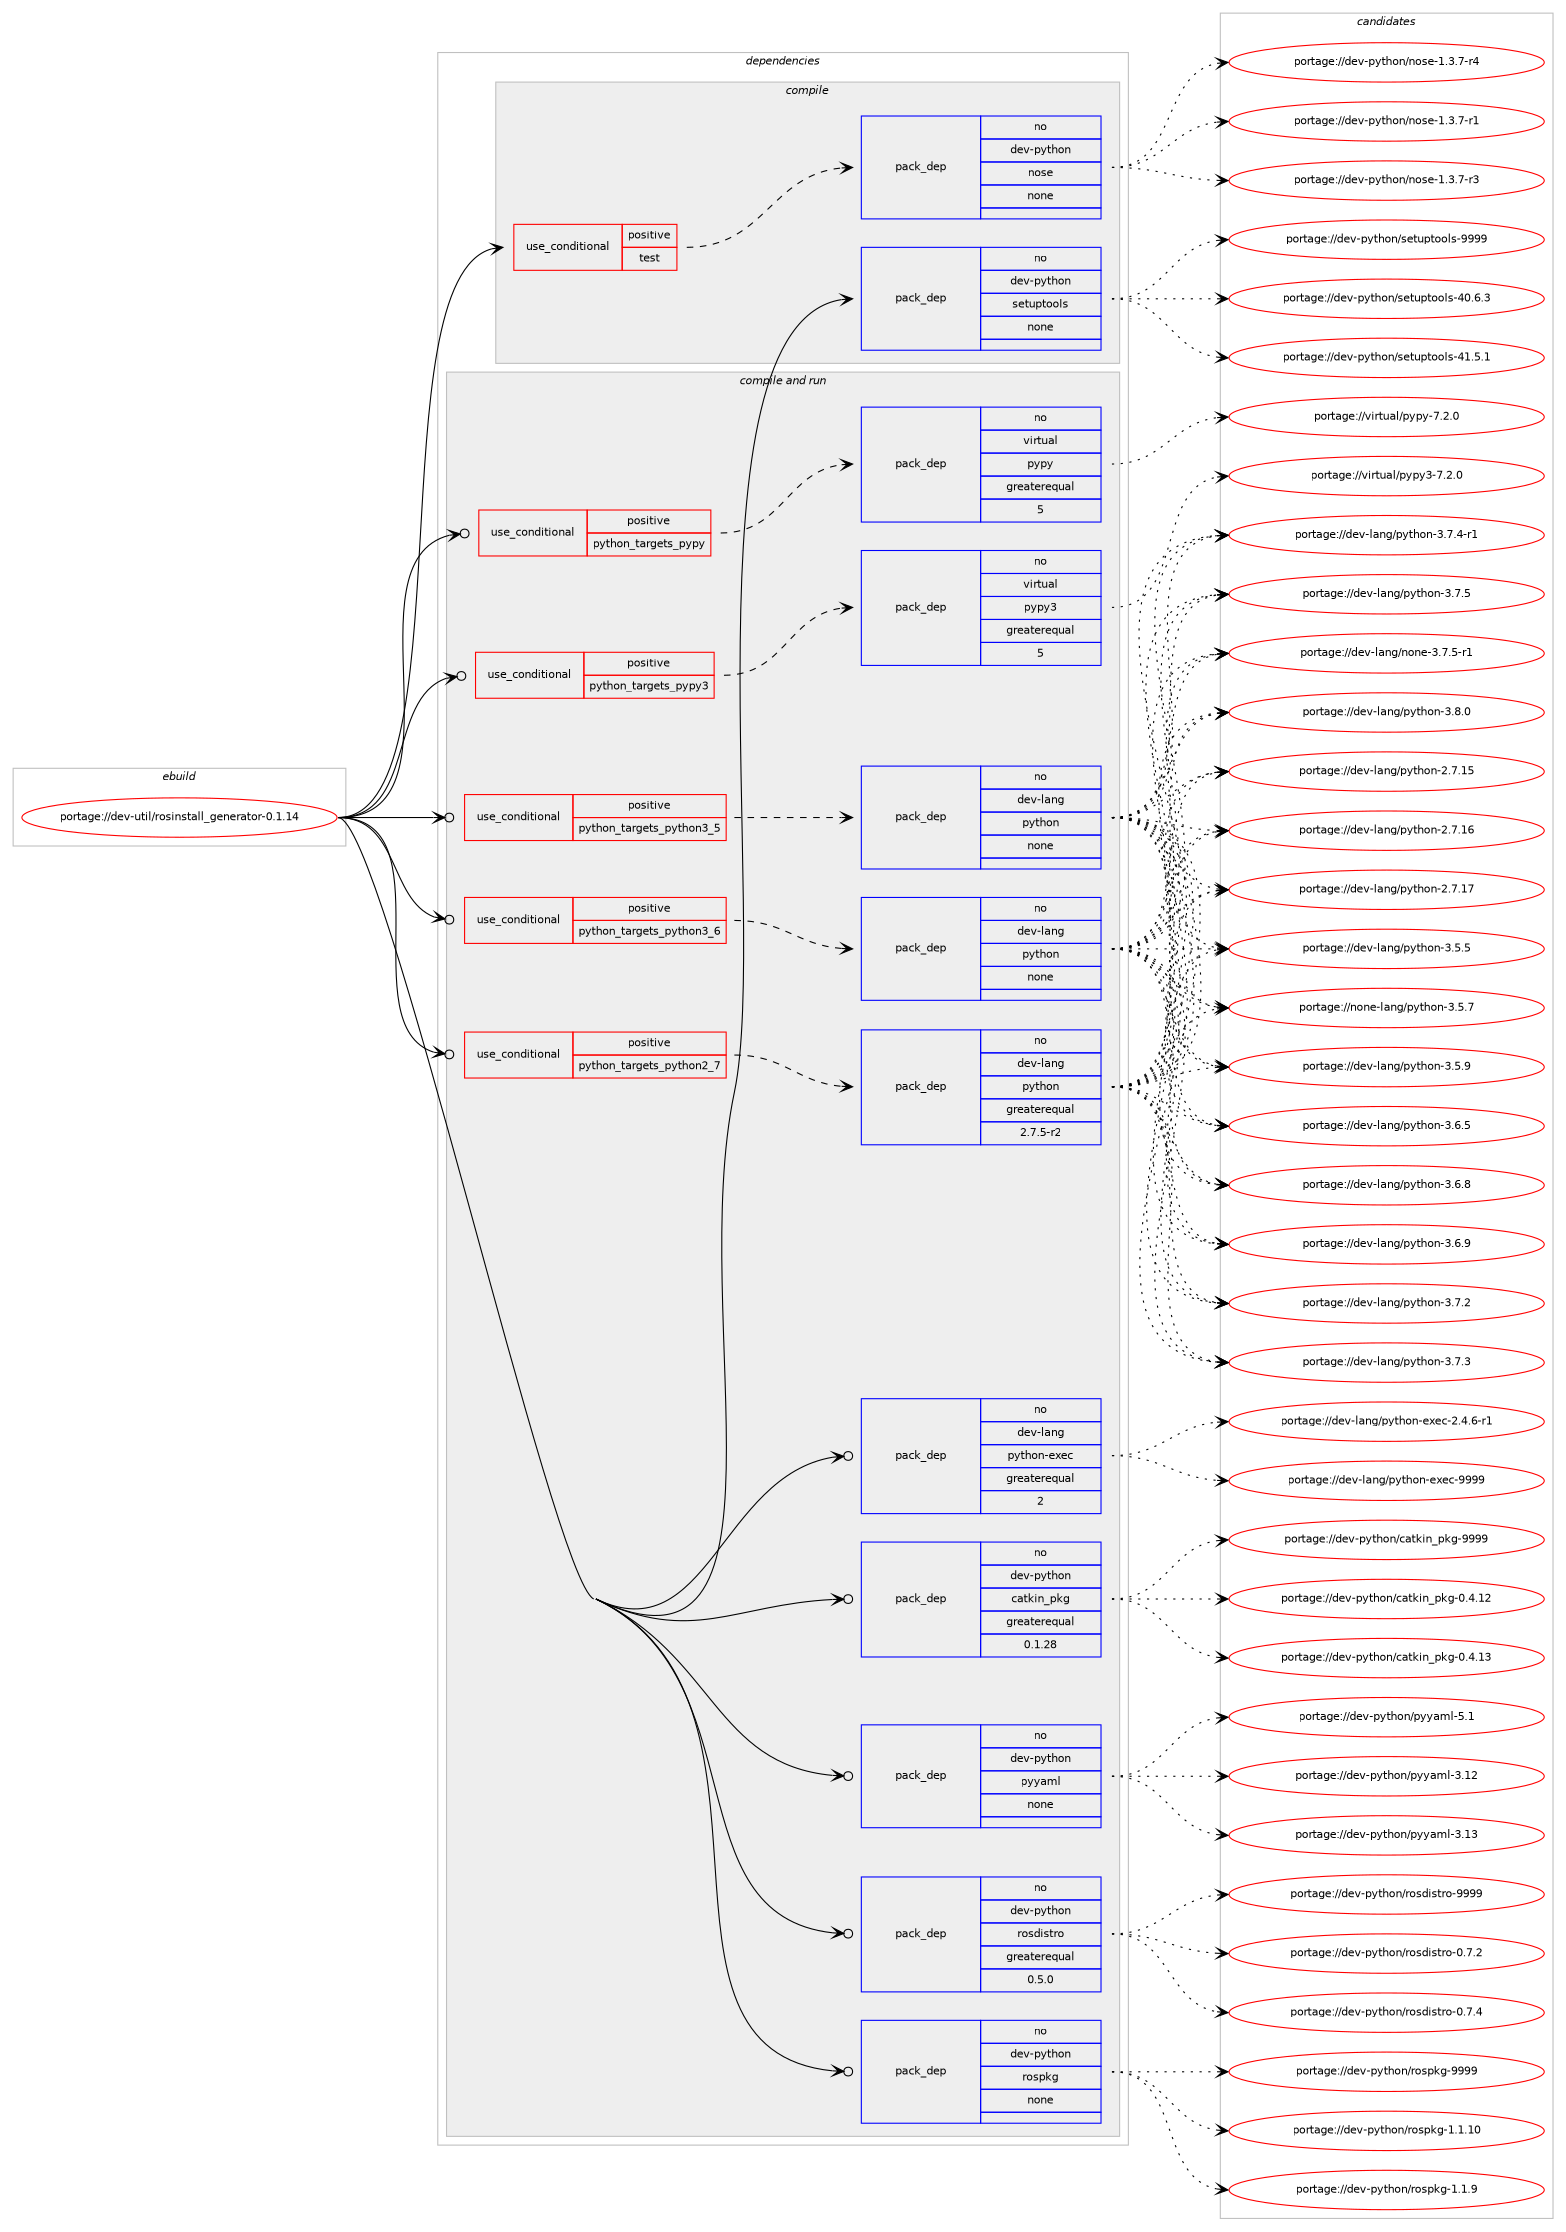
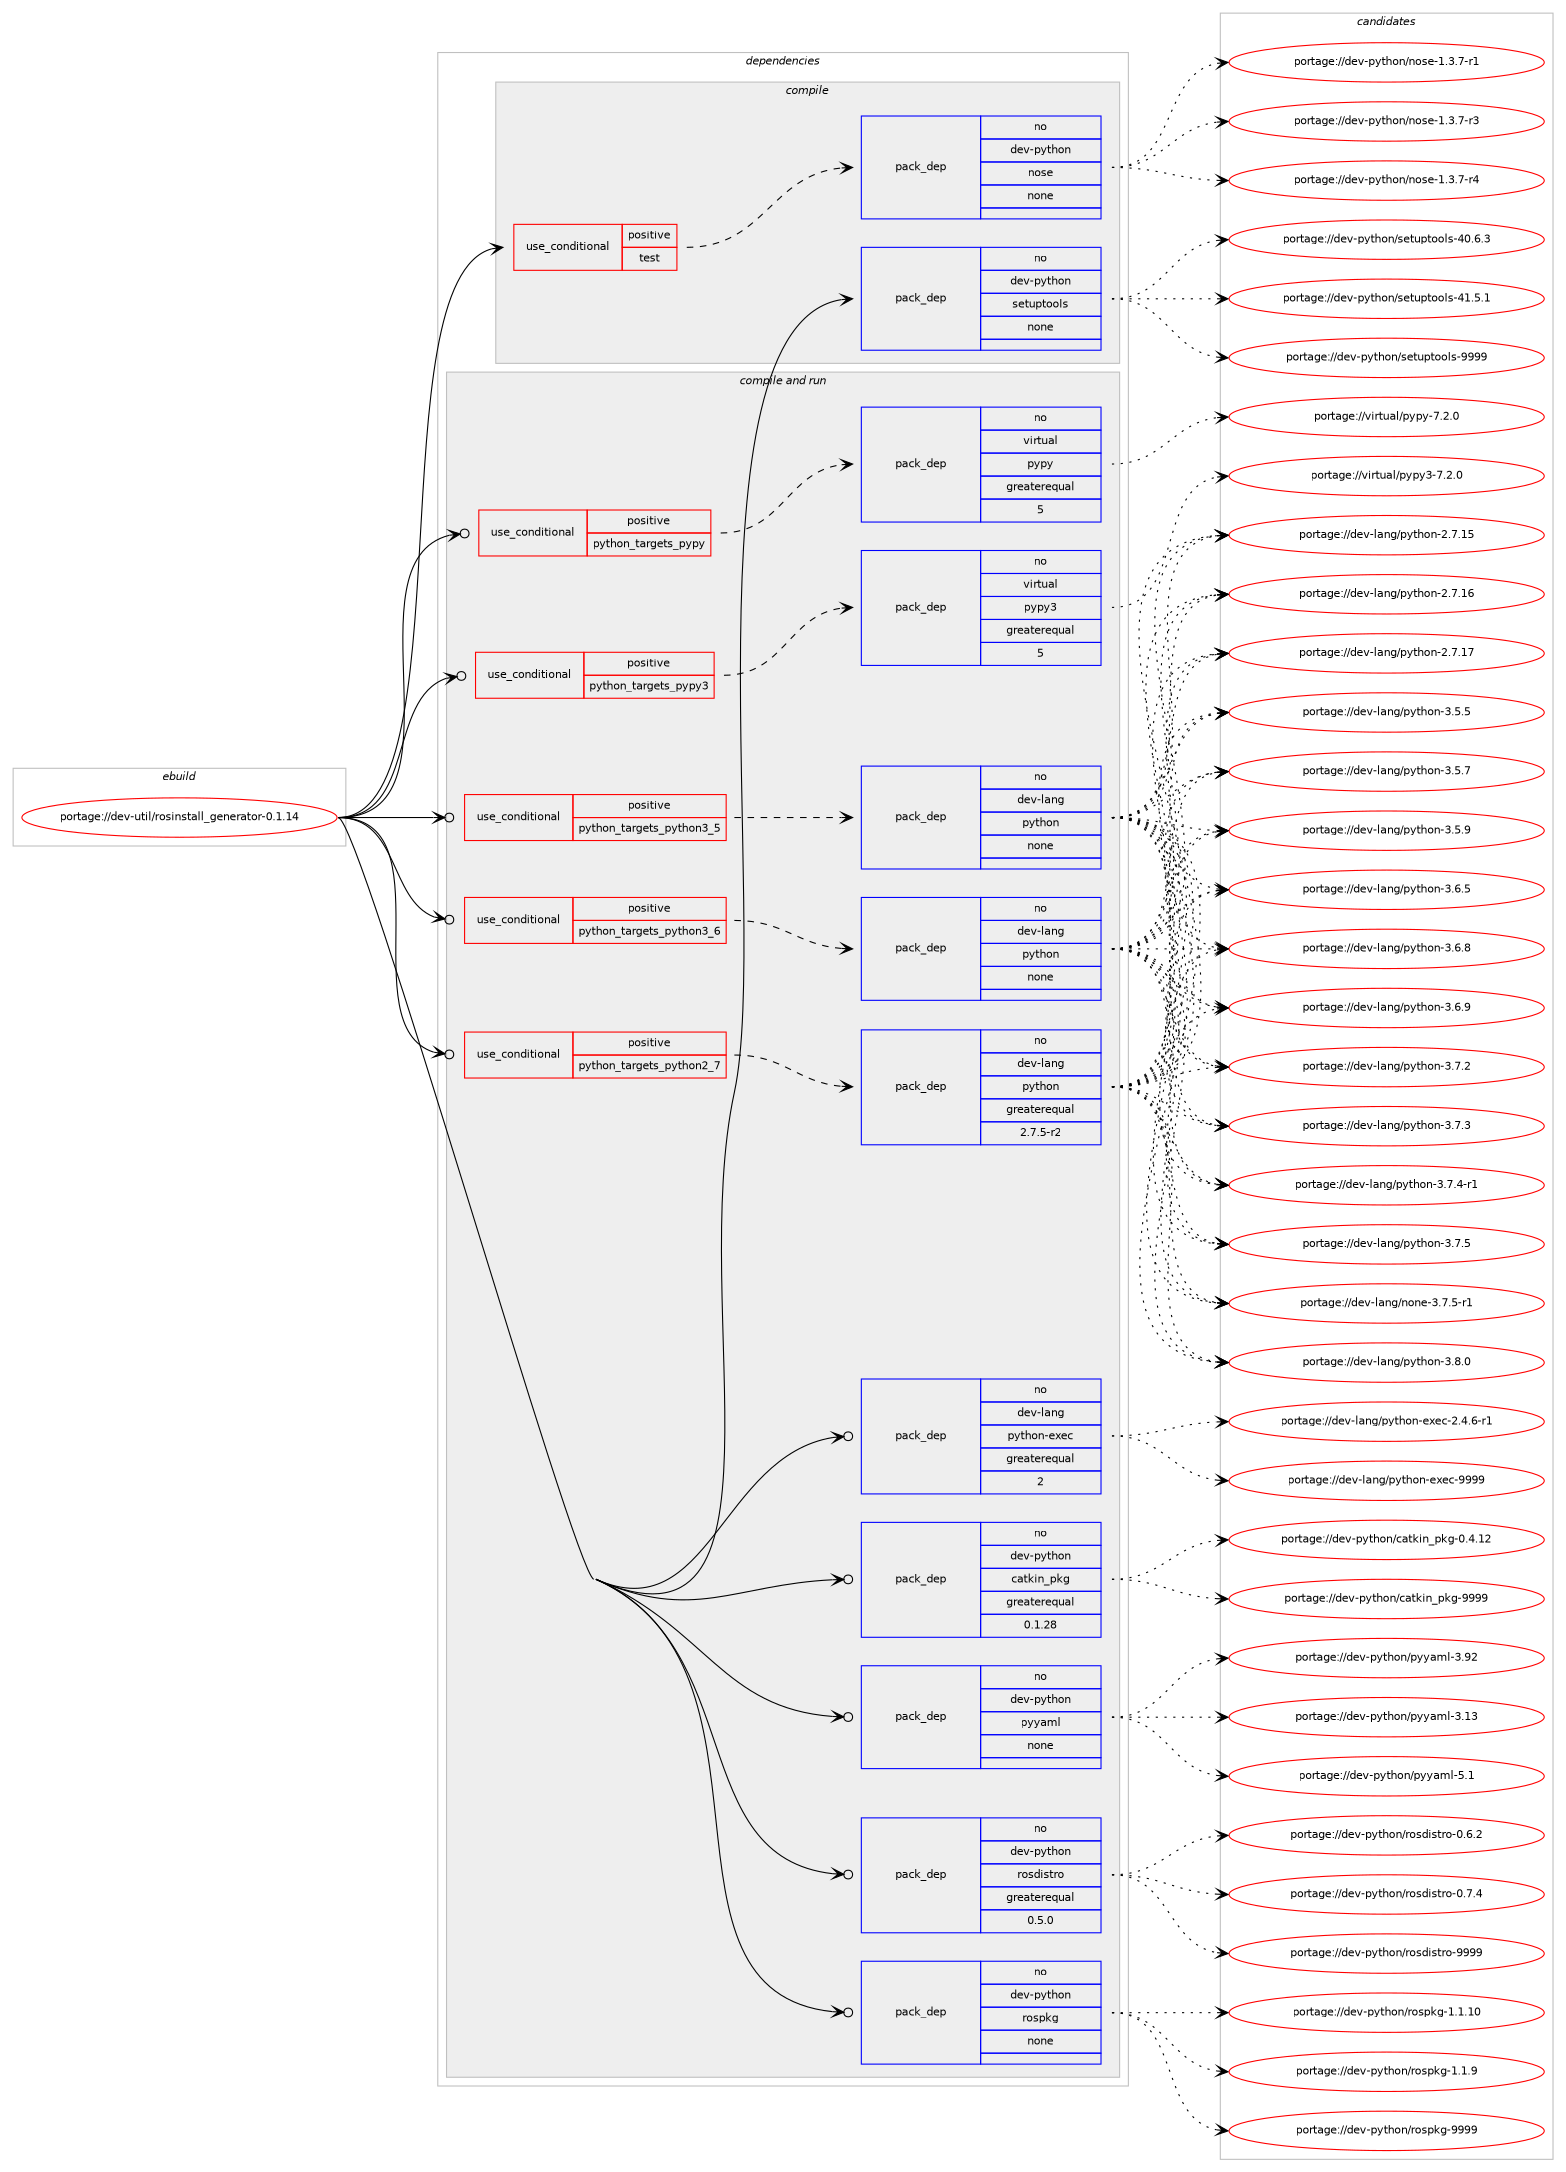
node "portage://none-lang/python-3.5.7": label "portage://none-lang/python-3.5.7" -> "portage://dev-lang/python-3.5.7"
node "portage://dev-python/catkin_pkg-0.4.13": removed
node "portage://dev-python/pyyaml-3.12": label "portage://dev-python/pyyaml-3.12" -> "portage://dev-python/pyyaml-3.92"
node "portage://dev-python/rosdistro-0.7.2": label "portage://dev-python/rosdistro-0.7.2" -> "portage://dev-python/rosdistro-0.6.2"
